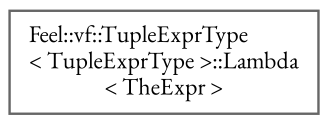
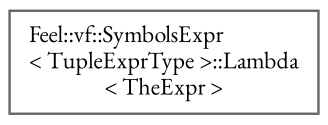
node "Feel::vf::TupleExprType < TupleExprType >::Lambda < TheExpr >": label "Feel::vf::TupleExprType < TupleExprType >::Lambda < TheExpr >" -> "Feel::vf::SymbolsExpr < TupleExprType >::Lambda < TheExpr >"
